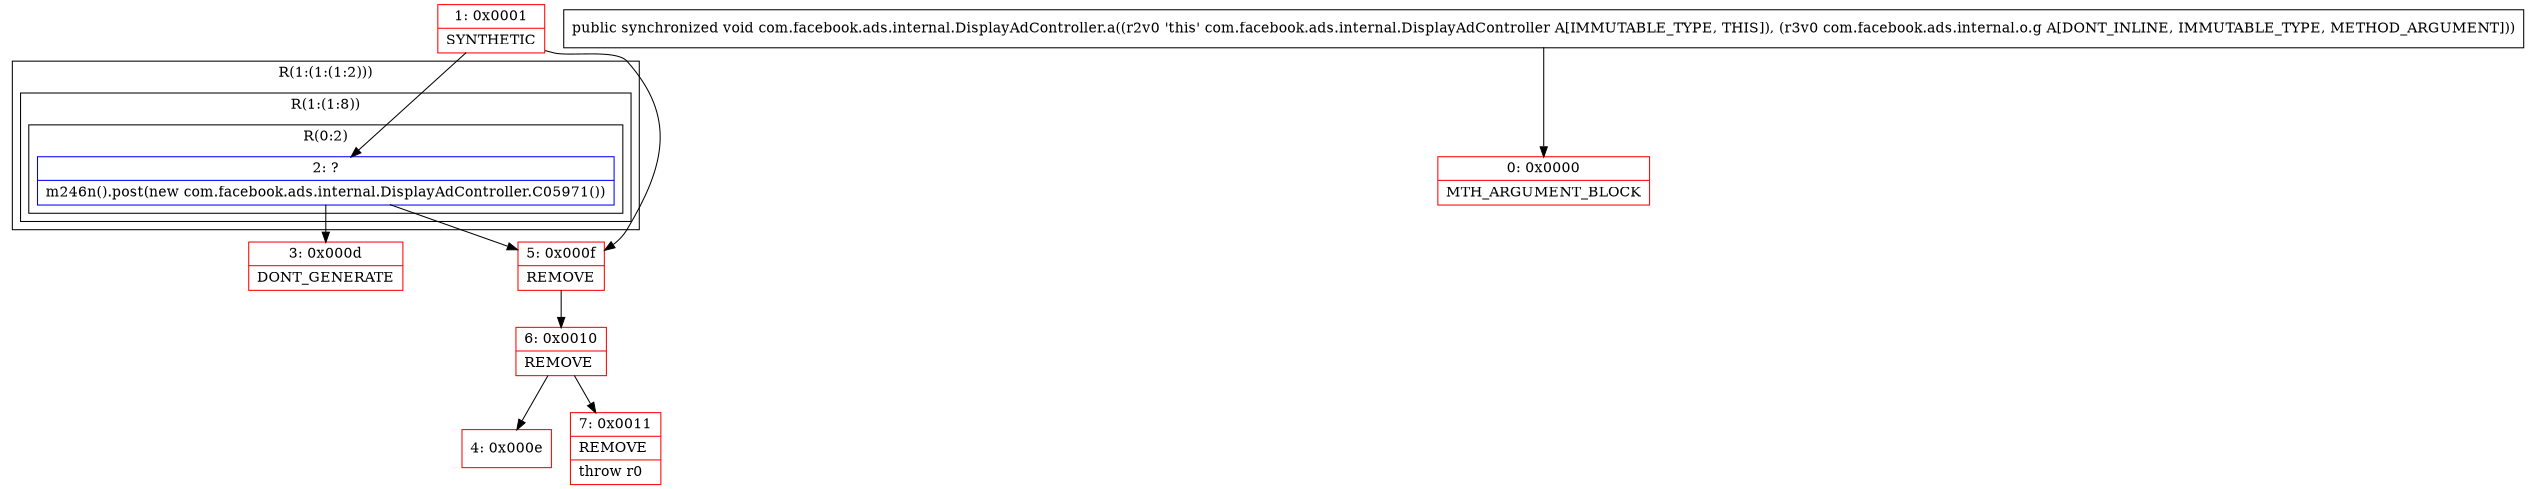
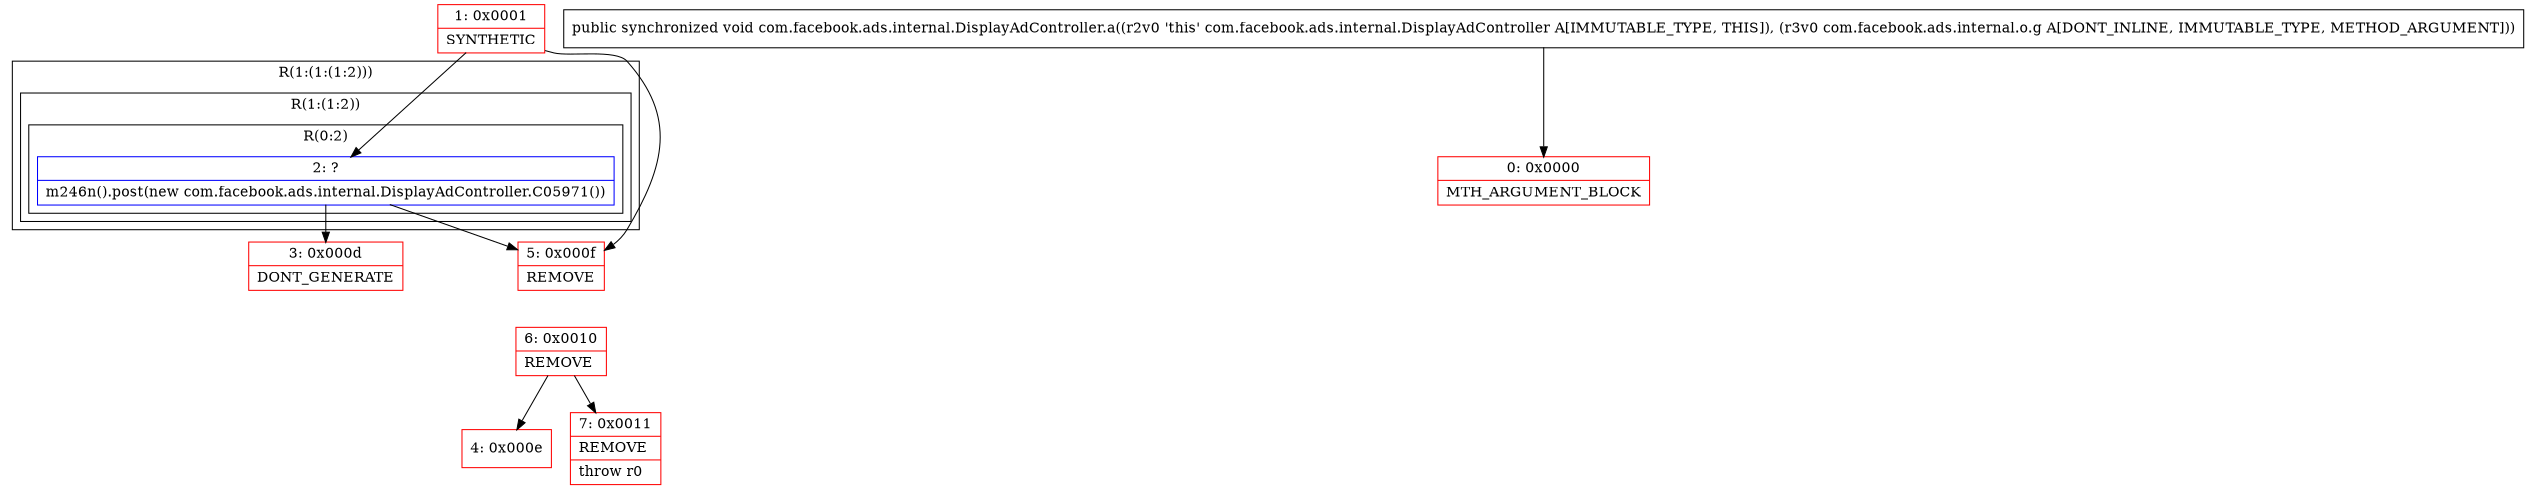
cluster "R(1:(1:8))": label "R(1:(1:8))" -> "R(1:(1:2))"
edge "5: 0x000f" -> "6: 0x0010": removed
